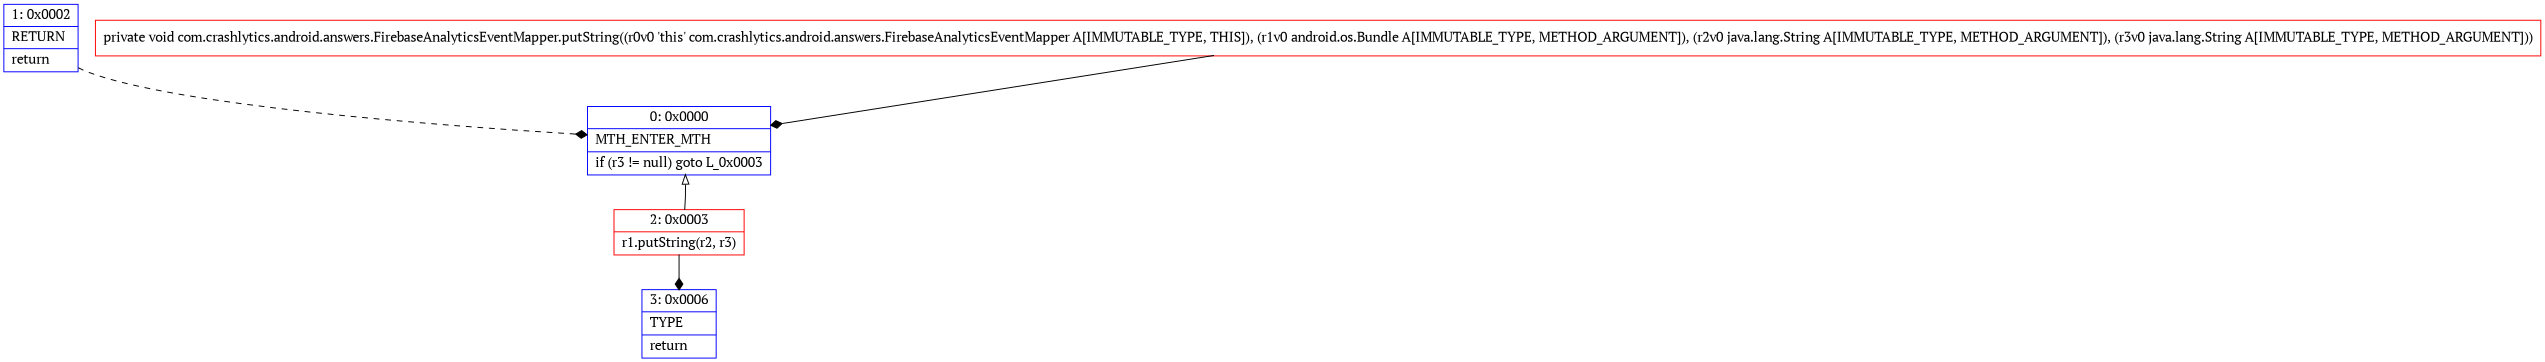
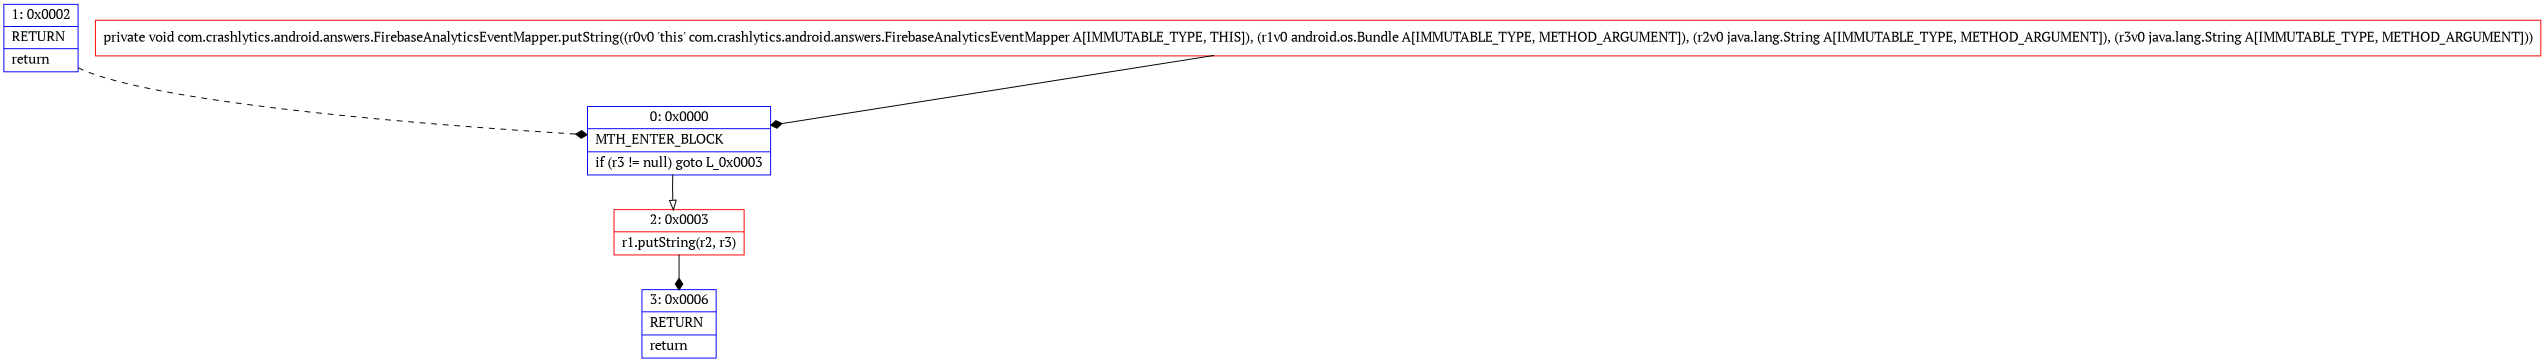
node "0: 0x0000": text "MTH_ENTER_MTH" -> "MTH_ENTER_BLOCK"
edge "2: 0x0003" -> "0: 0x0000": reversed
node "3: 0x0006": text "TYPE" -> "RETURN"
